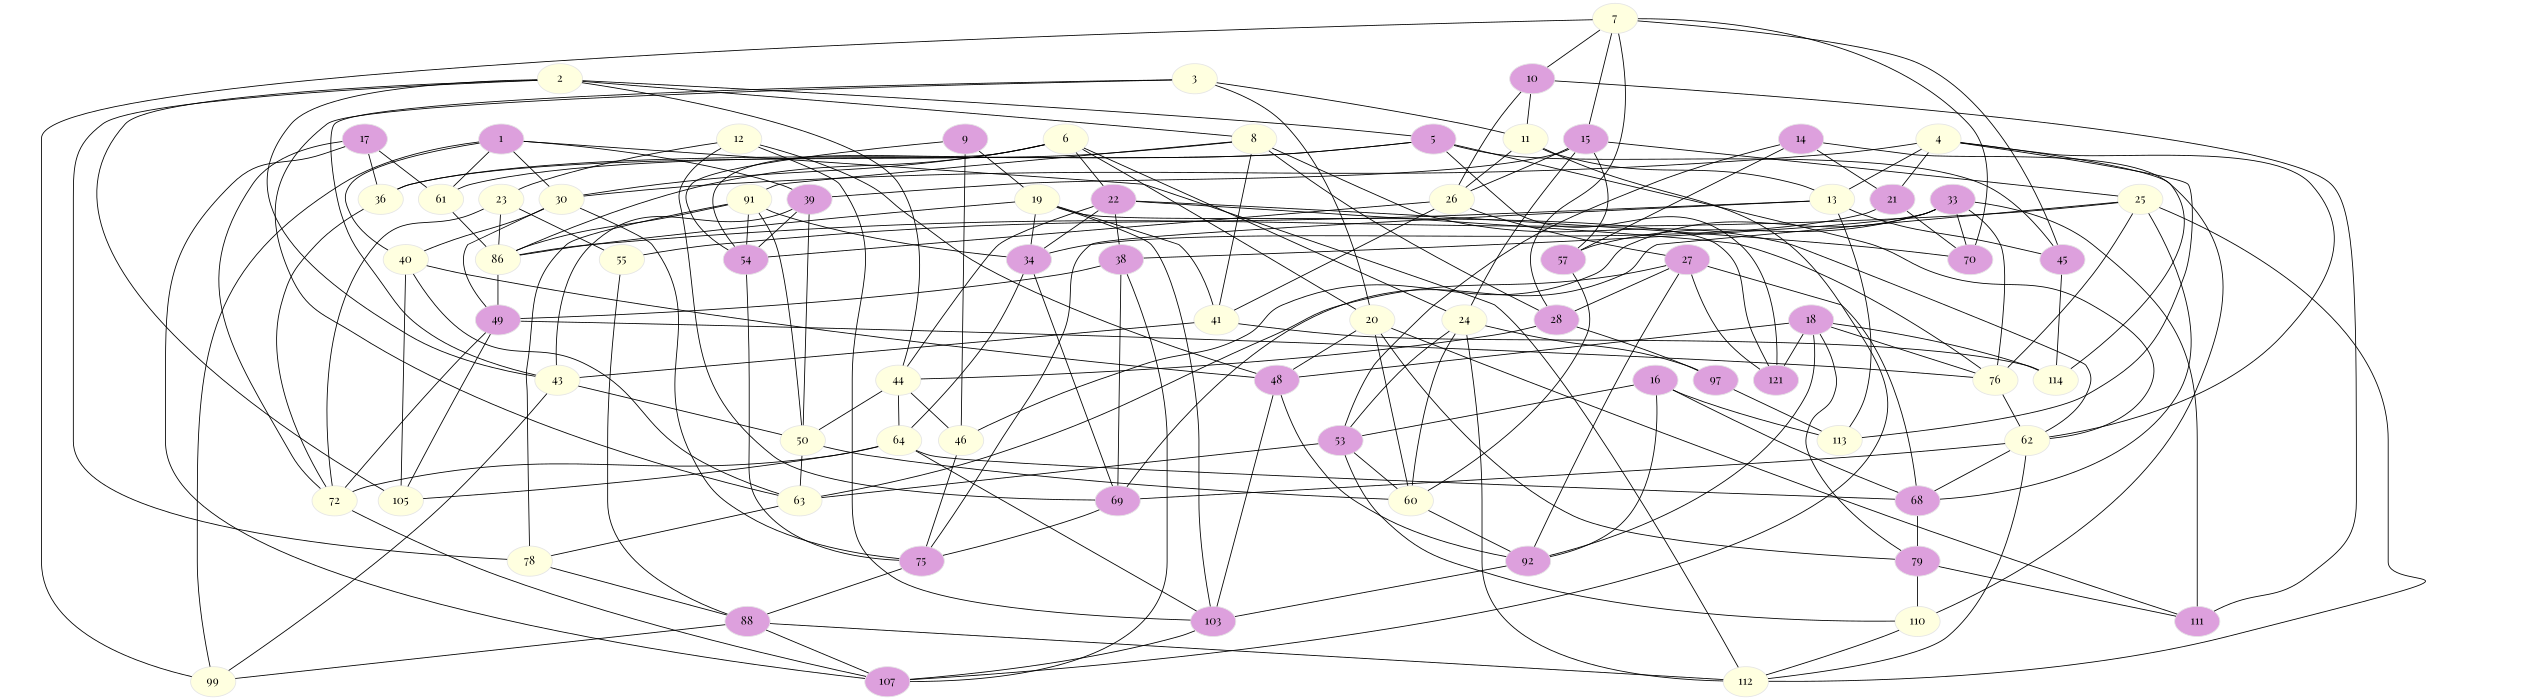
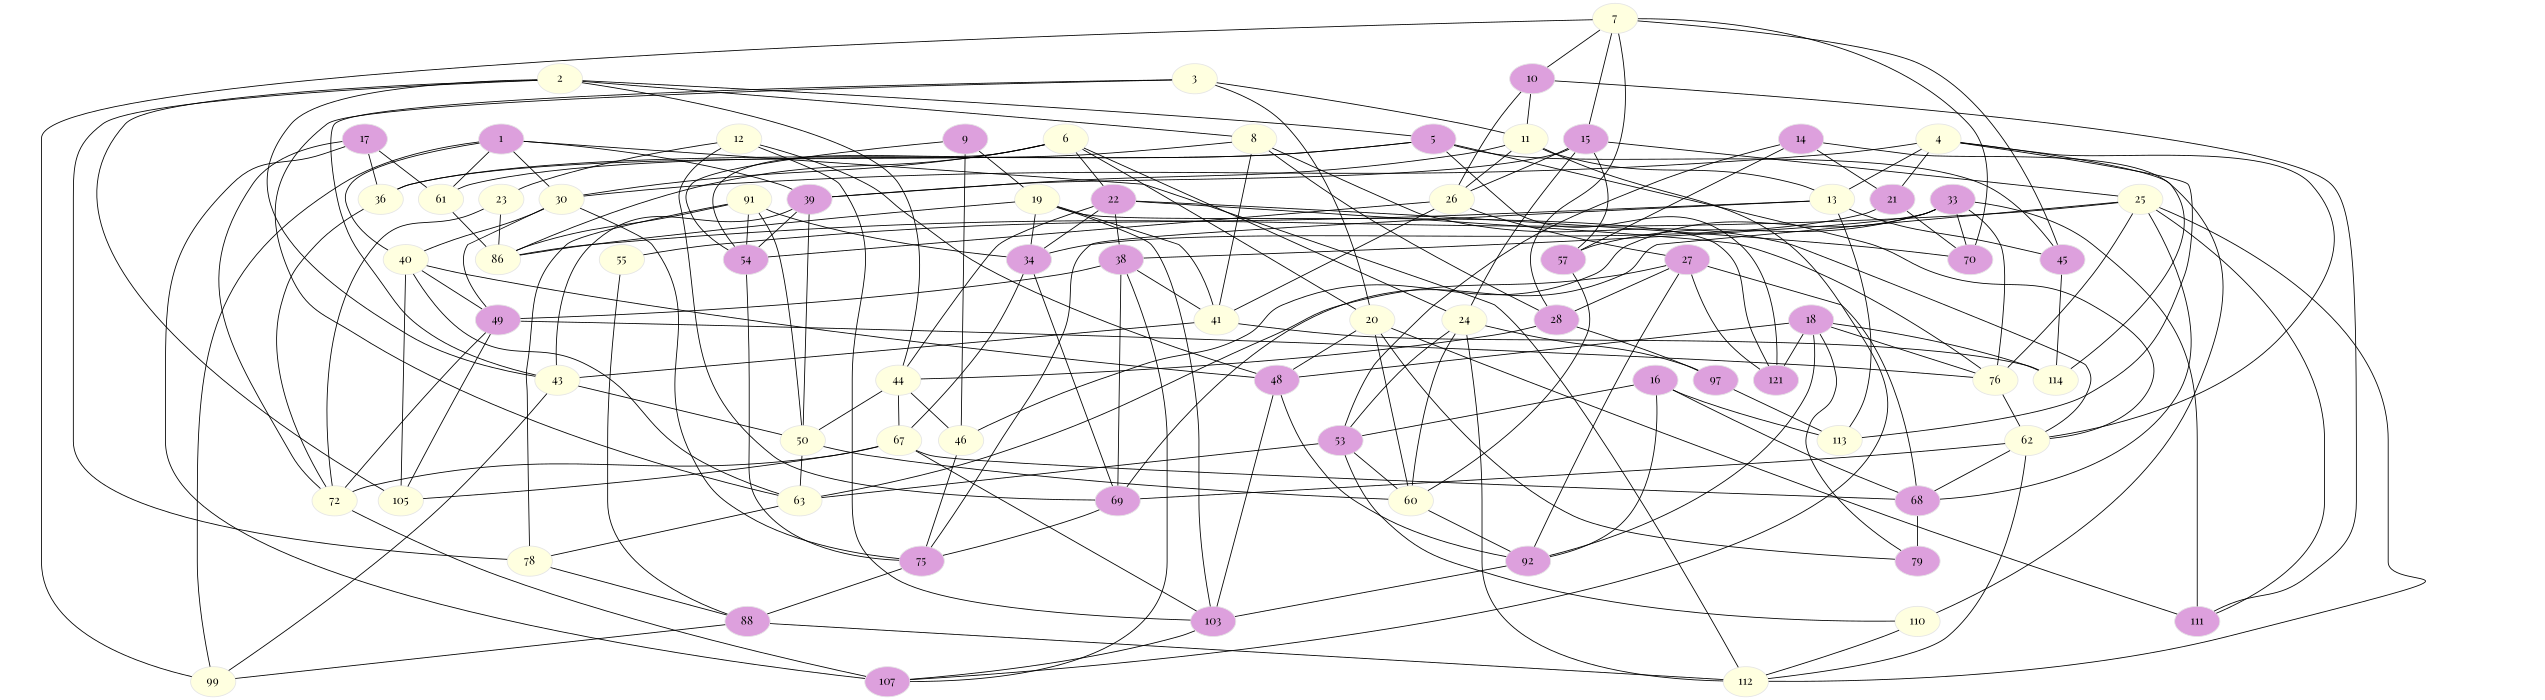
edge "8" -- "91": removed
edge "11" -- "39": added
edge "23" -- "55": removed
edge "38" -- "41": added
edge "86" -- "49": now "40" -- "49"
node "64": label "64" -> "67"
edge "79" -- "110": removed
edge "79" -- "111": now "25" -- "111"
edge "88" -- "107": removed
